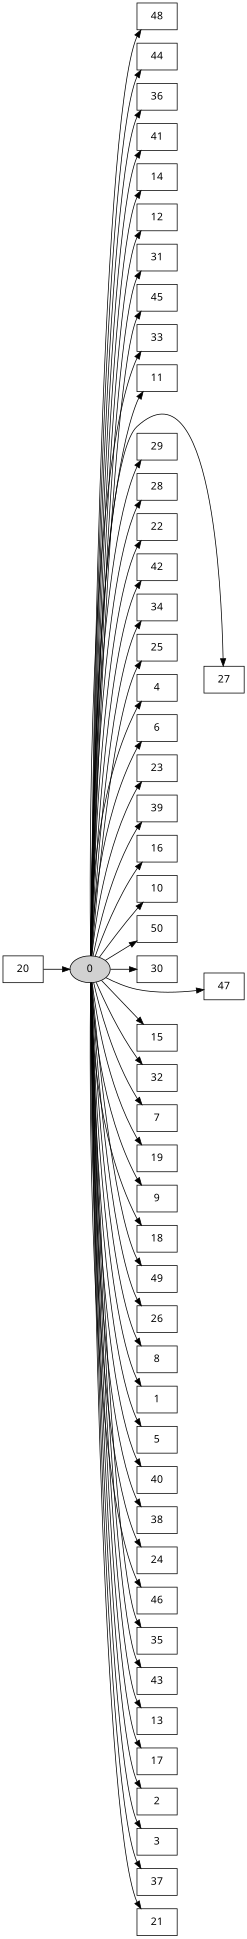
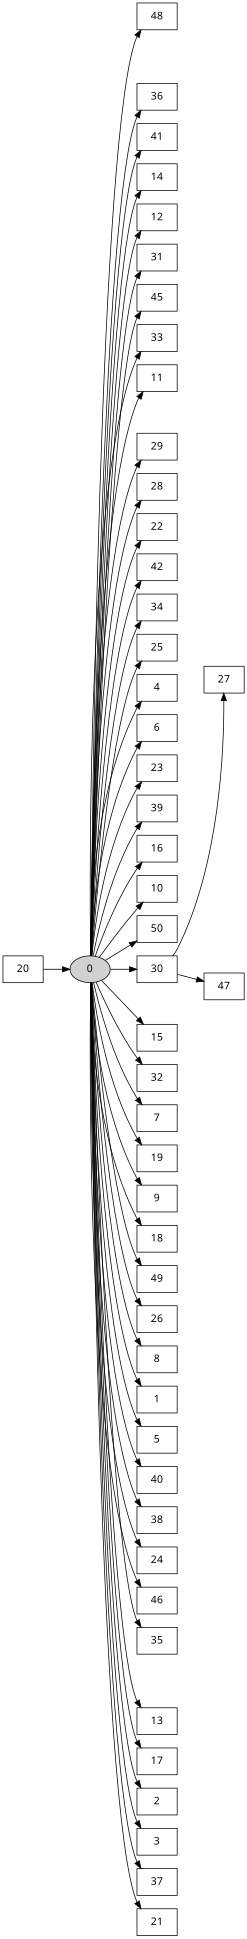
node "44": removed
edge "0" -> "27": now "30" -> "27"
edge "0" -> "47": now "30" -> "47"
node "43": removed
